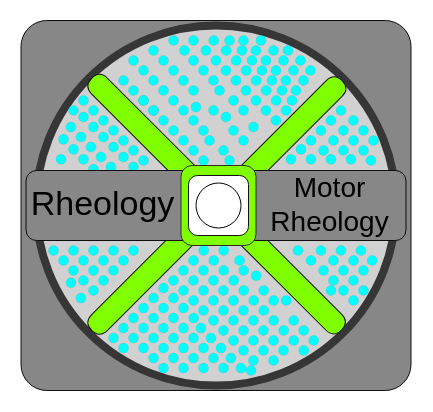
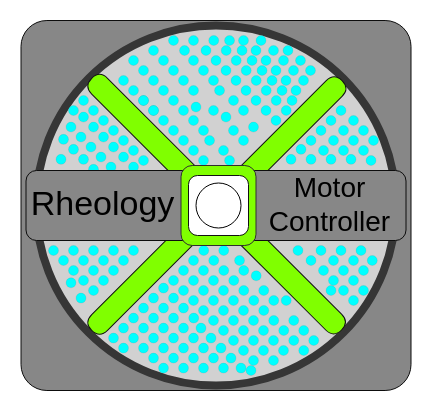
node "MotorRheology": label "MotorRheology" -> "MotorController"
